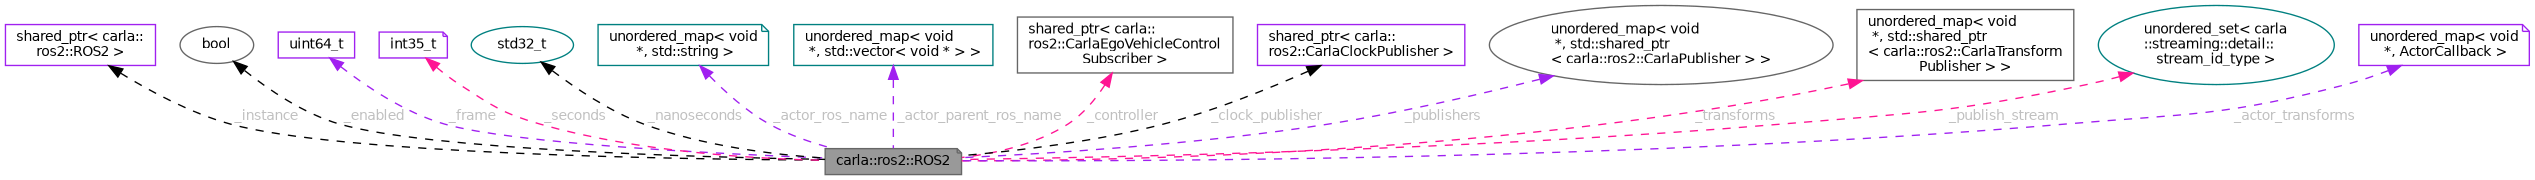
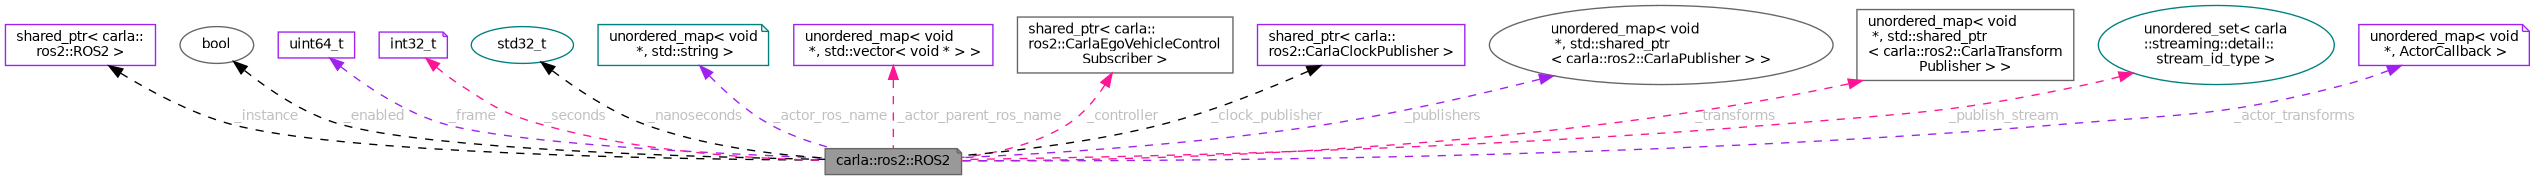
node "int35_t": label "int35_t" -> "int32_t"
node "unordered_map< void *, std::vector< void * > >": color teal -> purple
edge "carla::ros2::ROS2" -> "unordered_map< void *, std::vector< void * > >": color purple -> deeppink
